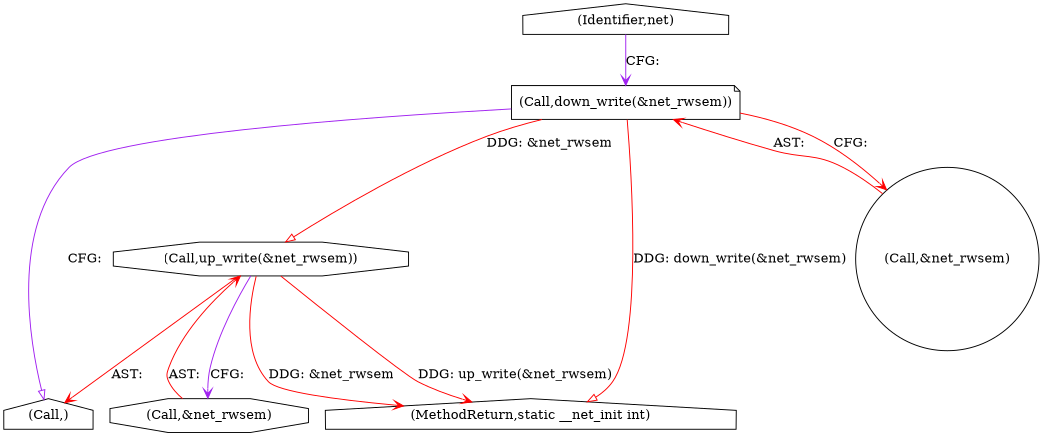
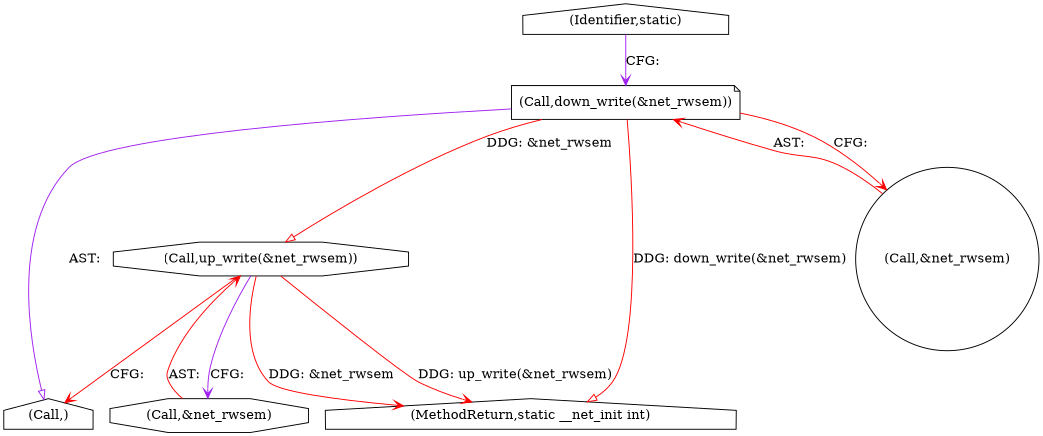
node "(Identifier,net)": label "(Identifier,net)" -> "(Identifier,static)"
edge "(Call,down_write(&net_rwsem))" -> "(Call,)": label "CFG: " -> "AST: "
edge "(Call,up_write(&net_rwsem))" -> "(Call,)": label "AST: " -> "CFG: "
